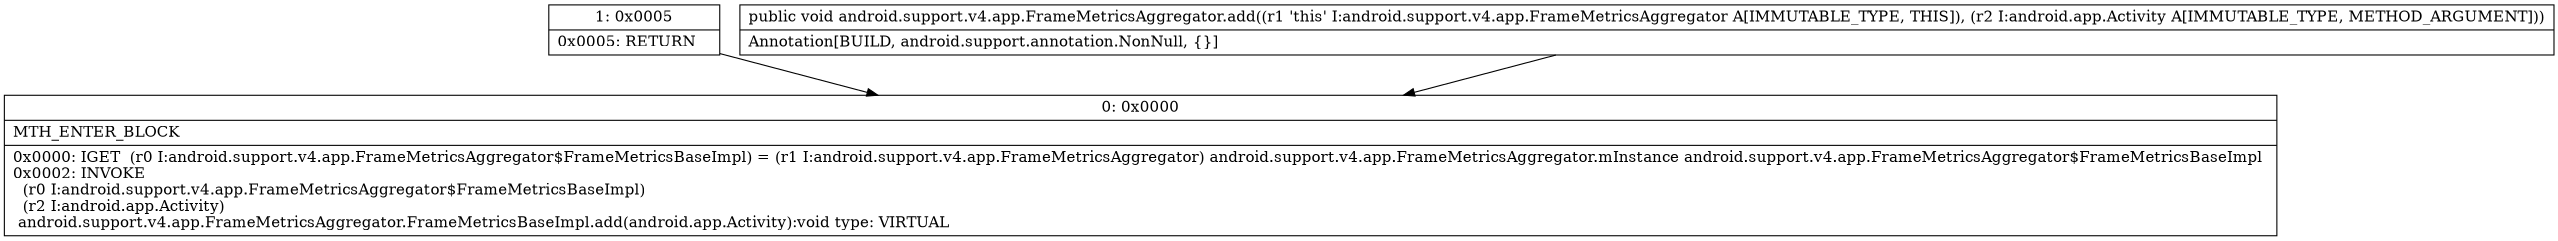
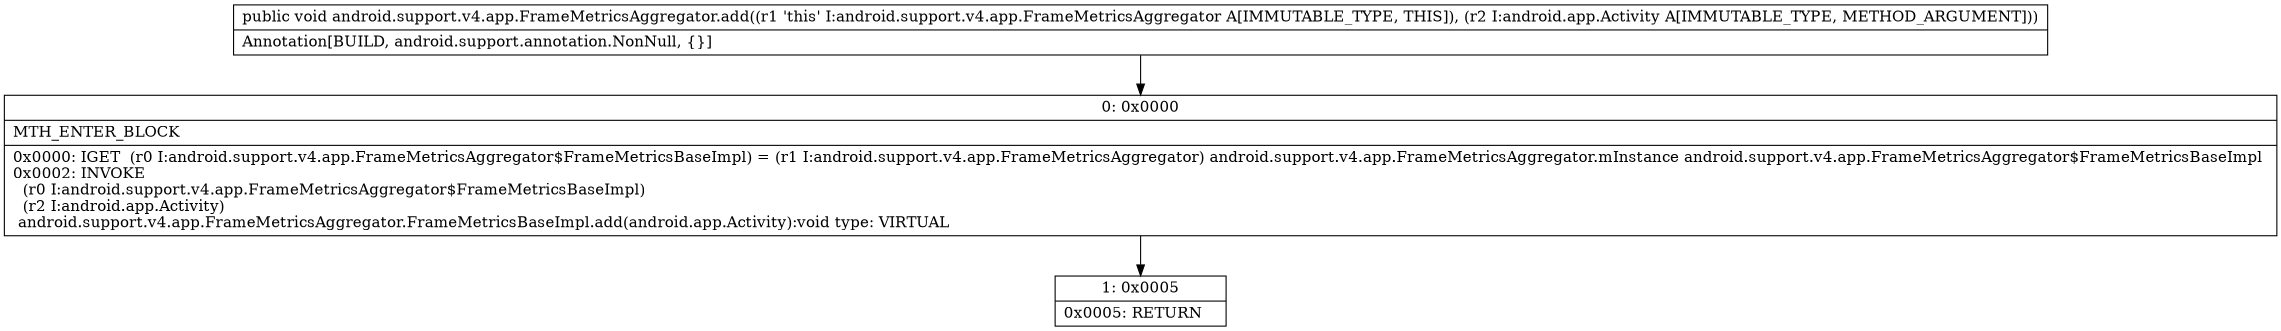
edge "1: 0x0005" -> "0: 0x0000": reversed
